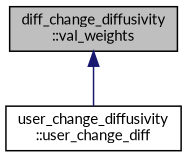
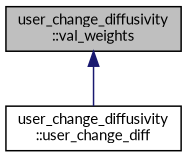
node "diff_change_diffusivity ::val_weights": label "diff_change_diffusivity ::val_weights" -> "user_change_diffusivity ::val_weights"
